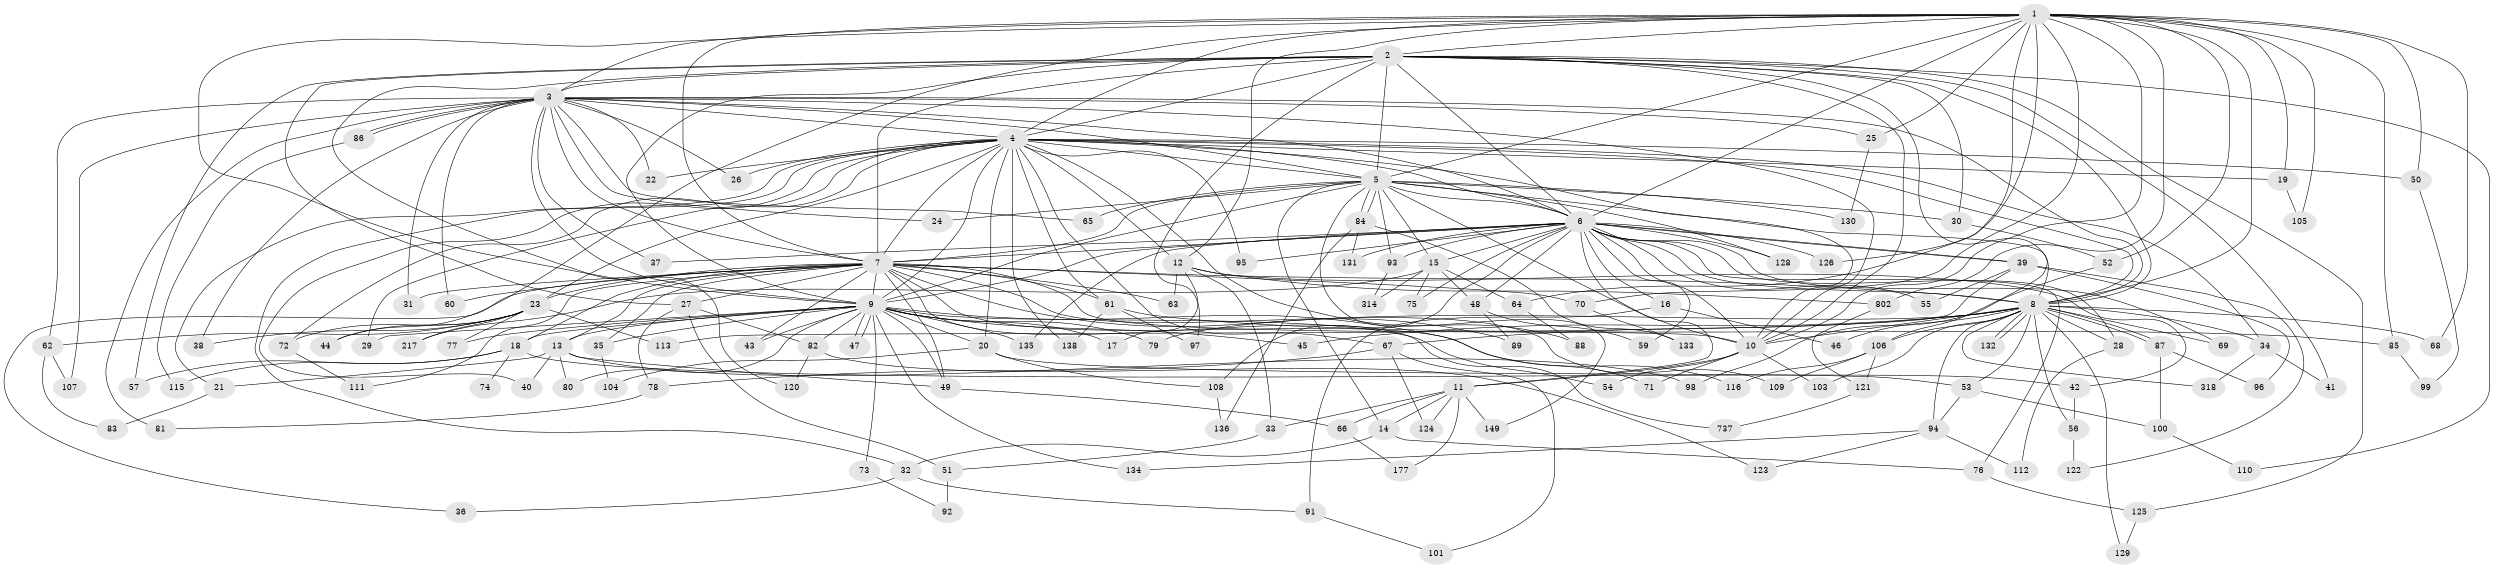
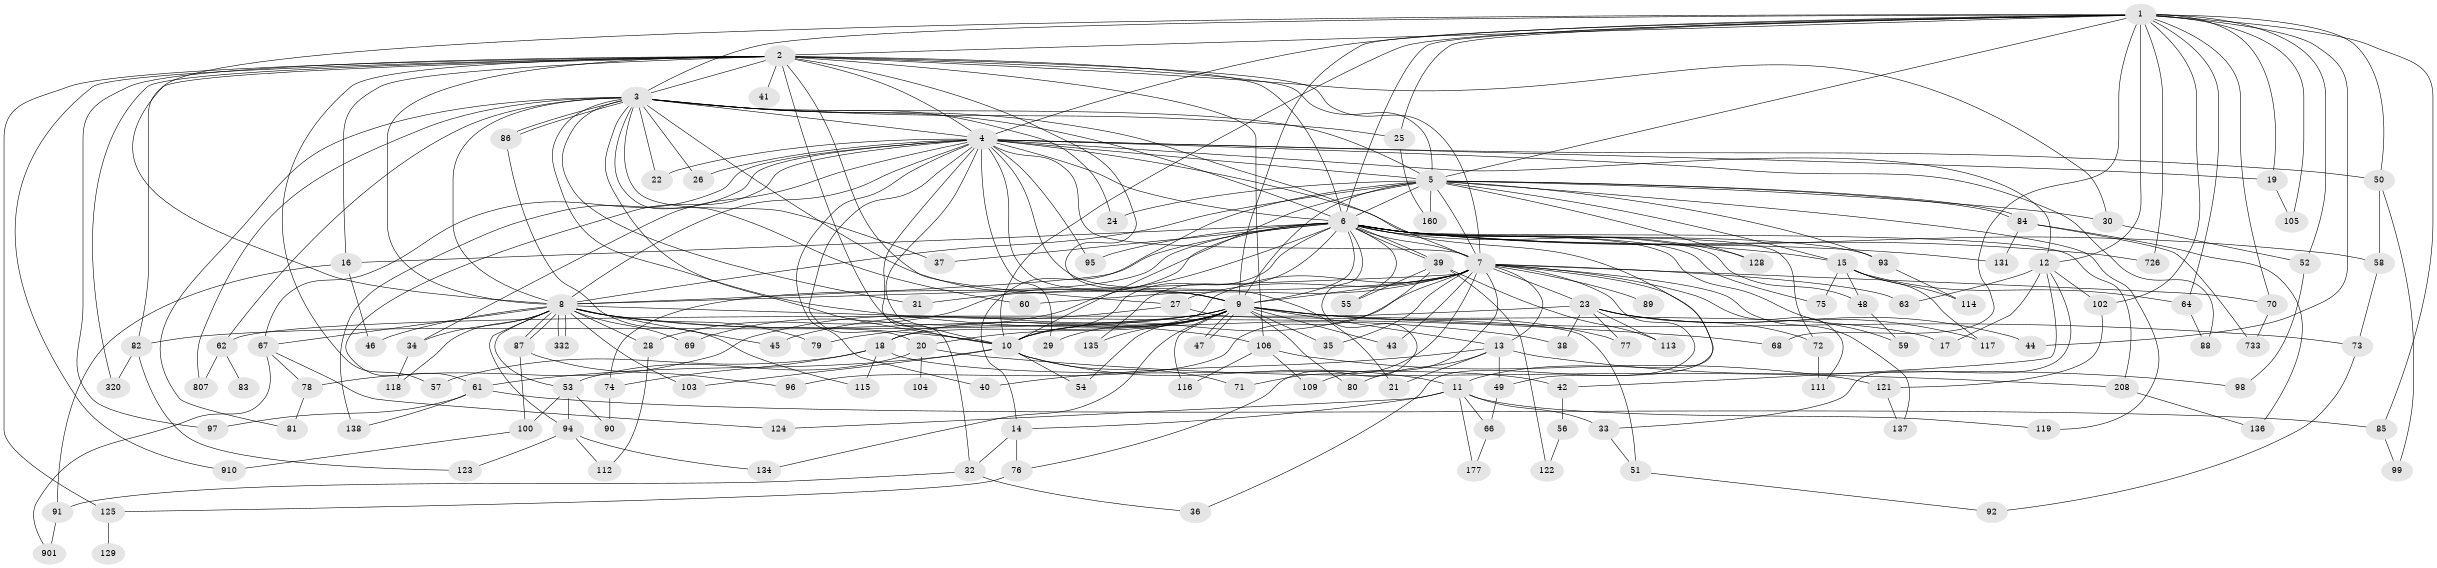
edge "1" -- "7": removed
edge "2" -- "16": added
edge "4" -- "23": removed
node "65": removed
node "130": label "130" -> "160"
node "126": label "126" -> "726"
node "58": added
edge "7" -- "61": now "10" -- "61"
edge "6" -- "74": added
node "314": label "314" -> "114"
node "802": label "802" -> "102"
edge "27" -- "82": now "2" -- "82"
edge "48" -- "89": removed
edge "9" -- "49": now "9" -- "10"
node "217": label "217" -> "117"
node "133": label "133" -> "733"
node "132": label "132" -> "332"
edge "34" -- "41": removed
edge "35" -- "104": removed
edge "8" -- "56": removed
node "107": label "107" -> "807"
node "120": label "120" -> "320"
node "108": label "108" -> "208"
node "318": label "318" -> "118"
edge "21" -- "83": removed
edge "8" -- "129": removed
node "90": added
node "149": label "149" -> "119"
node "737": label "737" -> "137"
node "110": label "110" -> "910"
node "101": label "101" -> "901"
